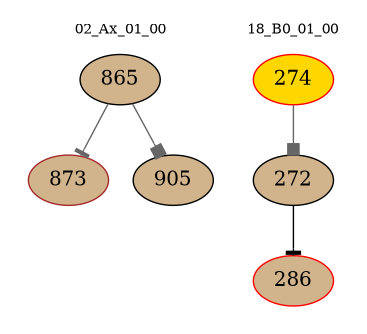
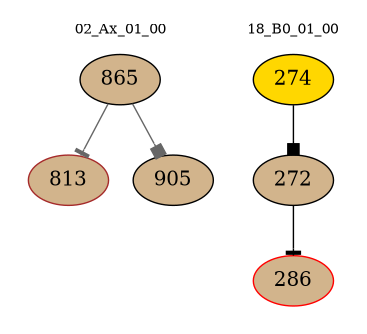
node "274": color red -> black
edge "274" -> "272": color gray40 -> black
node "873": label "873" -> "813"
